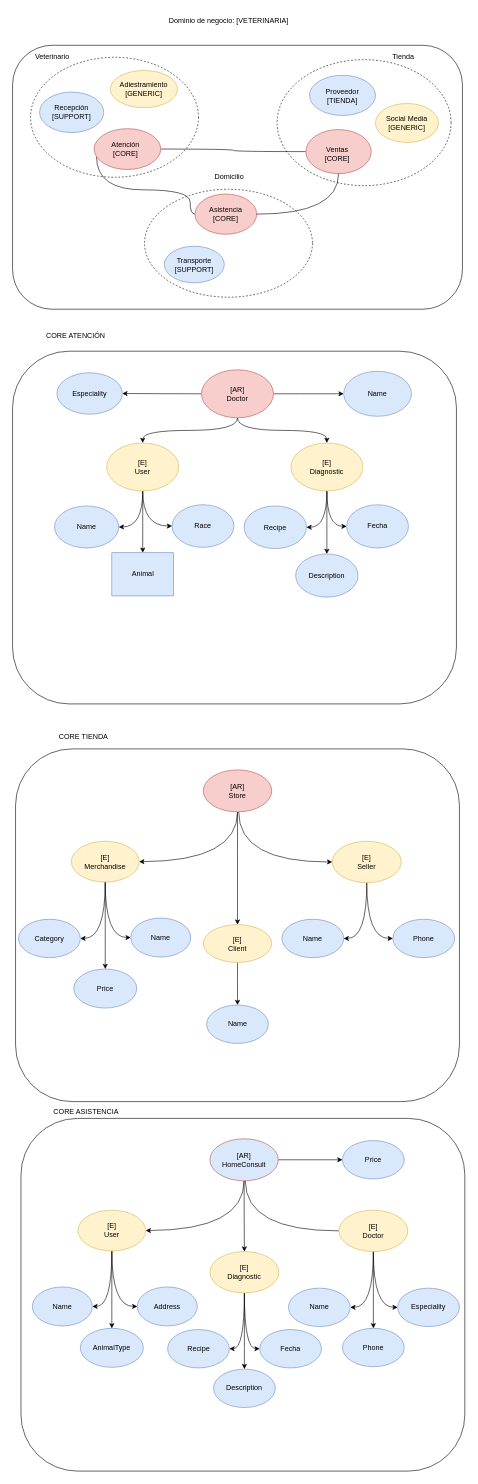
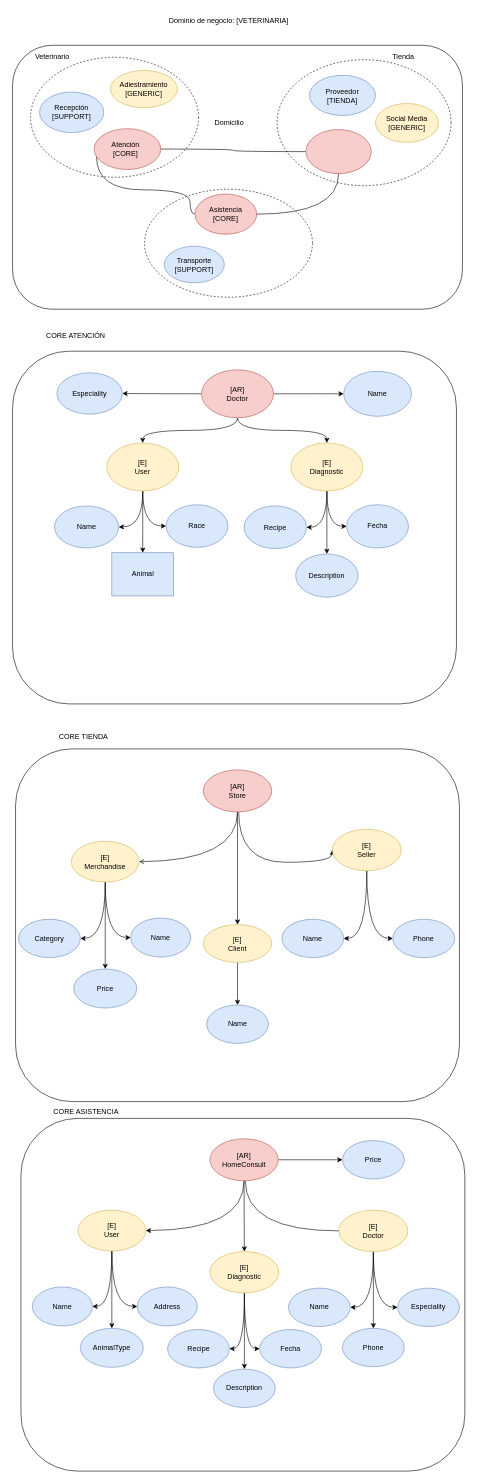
node "Ventas [CORE]": removed
node "Domicilio": moved (229, 177) -> (229, 123)
node "Race": moved (203, 526) -> (197, 526)
edge "[AR] Store" -> "[E] Merchandise": arrowhead classic -> open
node "[E] Seller": moved (367, 862) -> (367, 850)
node "[AR] HomeConsult": fillcolor #dae8fc -> #f8cecc
